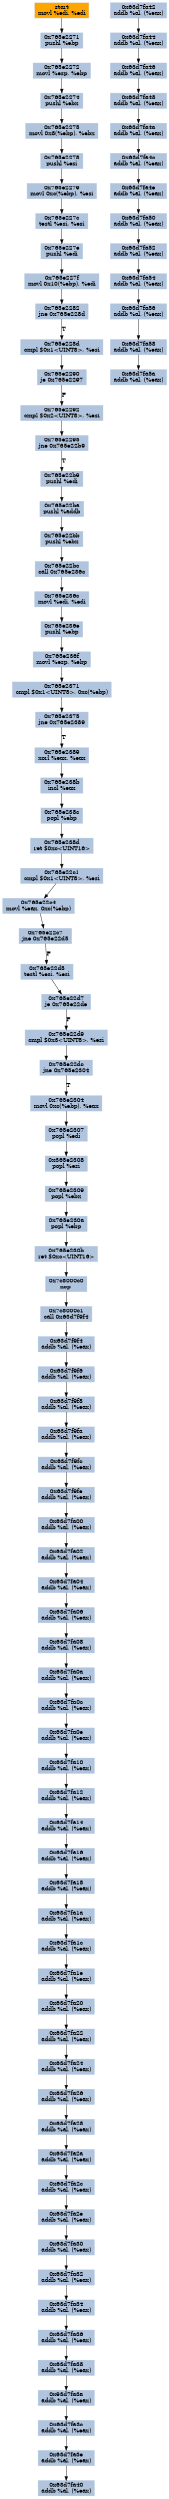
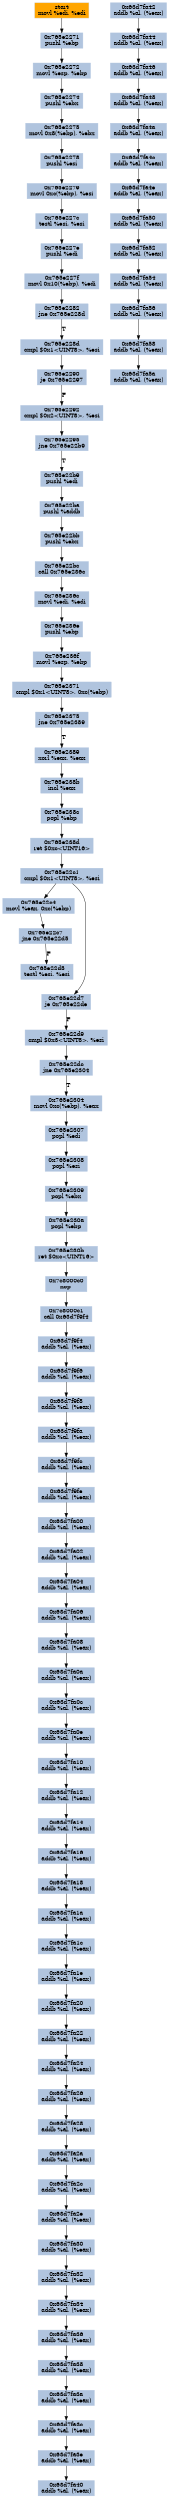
edge "0x765e22d5 testl %esi, %esi" -> "0x765e22d7 je 0x765e22de": now "0x765e22c1 cmpl $0x1<UINT8>, %esi" -> "0x765e22d7 je 0x765e22de"
node "0x365e2308 popl %esi": label "0x365e2308 popl %esi" -> "0x765e2308 popl %esi"
node "0x93d7fa3a addb %al, (%eax)": label "0x93d7fa3a addb %al, (%eax)" -> "0x63d7fa3a addb %al, (%eax)"
